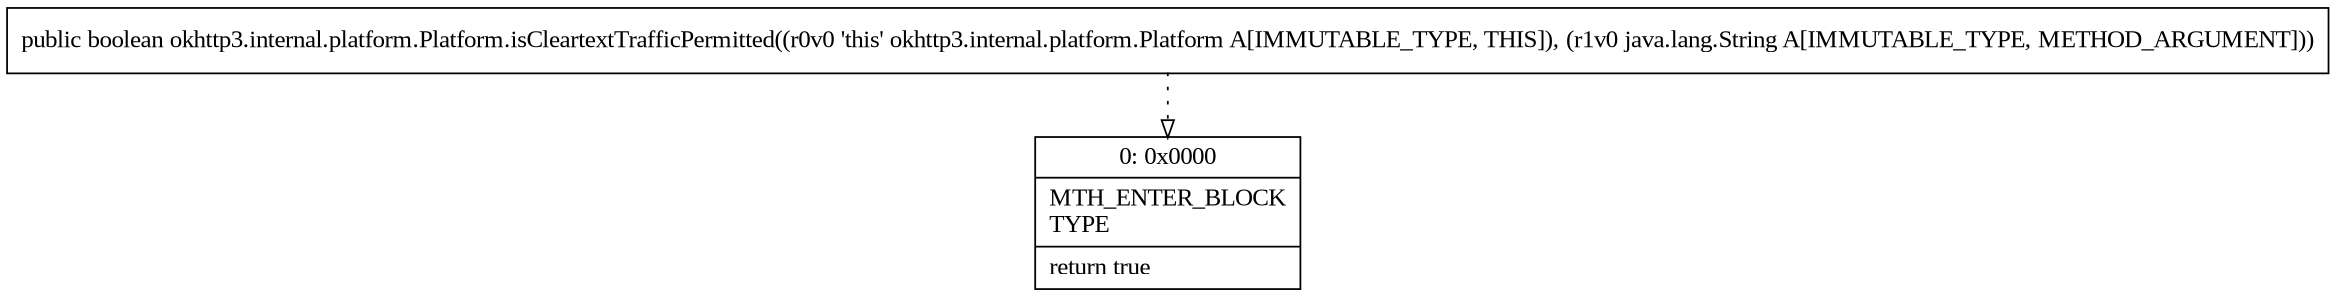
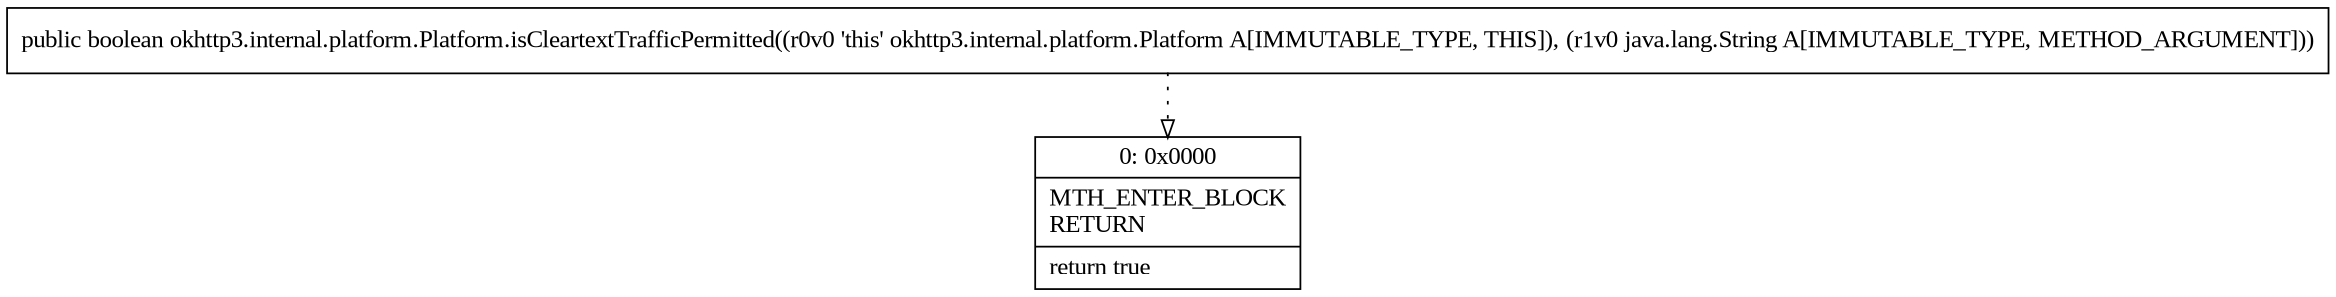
node "0: 0x0000": text "TYPE" -> "RETURN"
